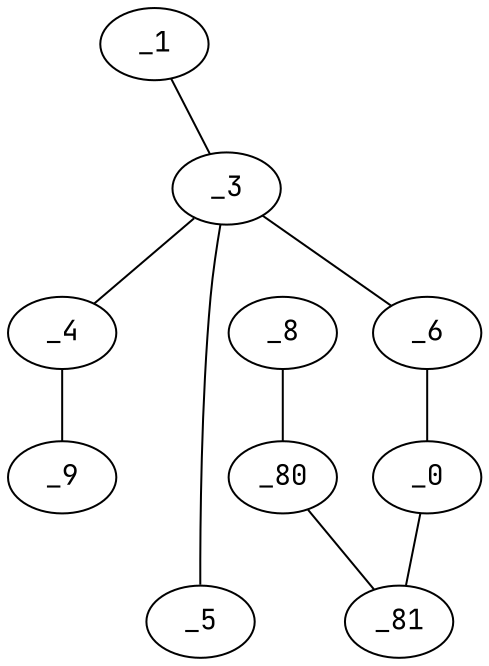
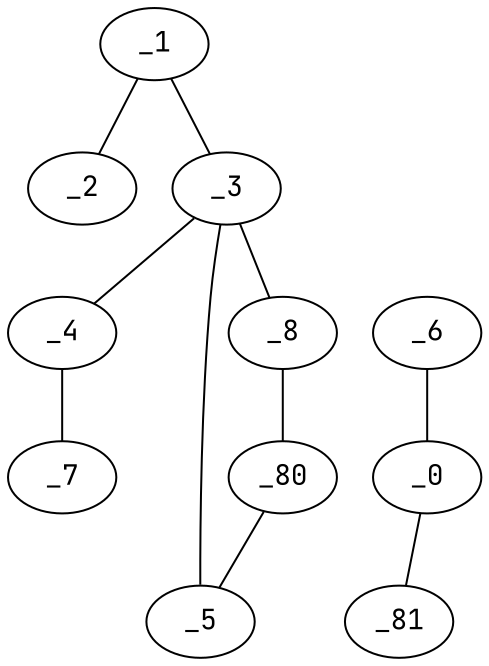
node "_2": added
edge "_3" -- "_6": now "_3" -- "_8"
node "_9": label "_9" -> "_7"
edge "_80" -- "_81": now "_80" -- "_5"
